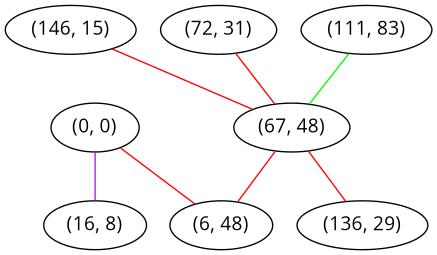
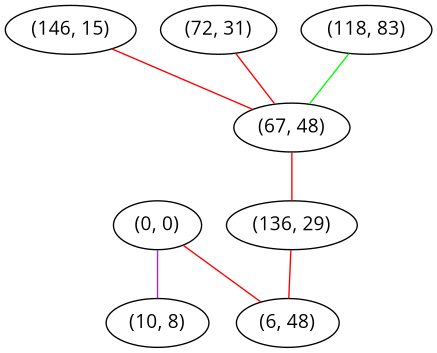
node "(111, 83)": label "(111, 83)" -> "(118, 83)"
edge "(67, 48)" -- "(6, 48)": now "(136, 29)" -- "(6, 48)"
node "(16, 8)": label "(16, 8)" -> "(10, 8)"
